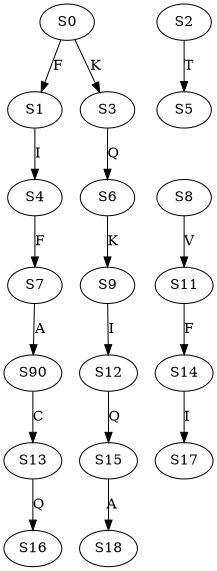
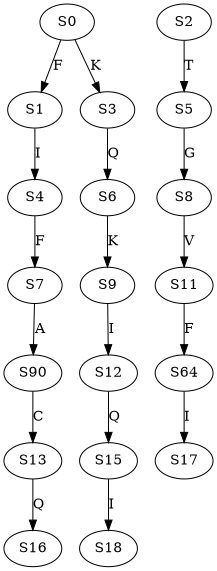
edge "S5" -> "S8": added, label "G"
node "S14": label "S14" -> "S64"
edge "S15" -> "S18": label "A" -> "I"
